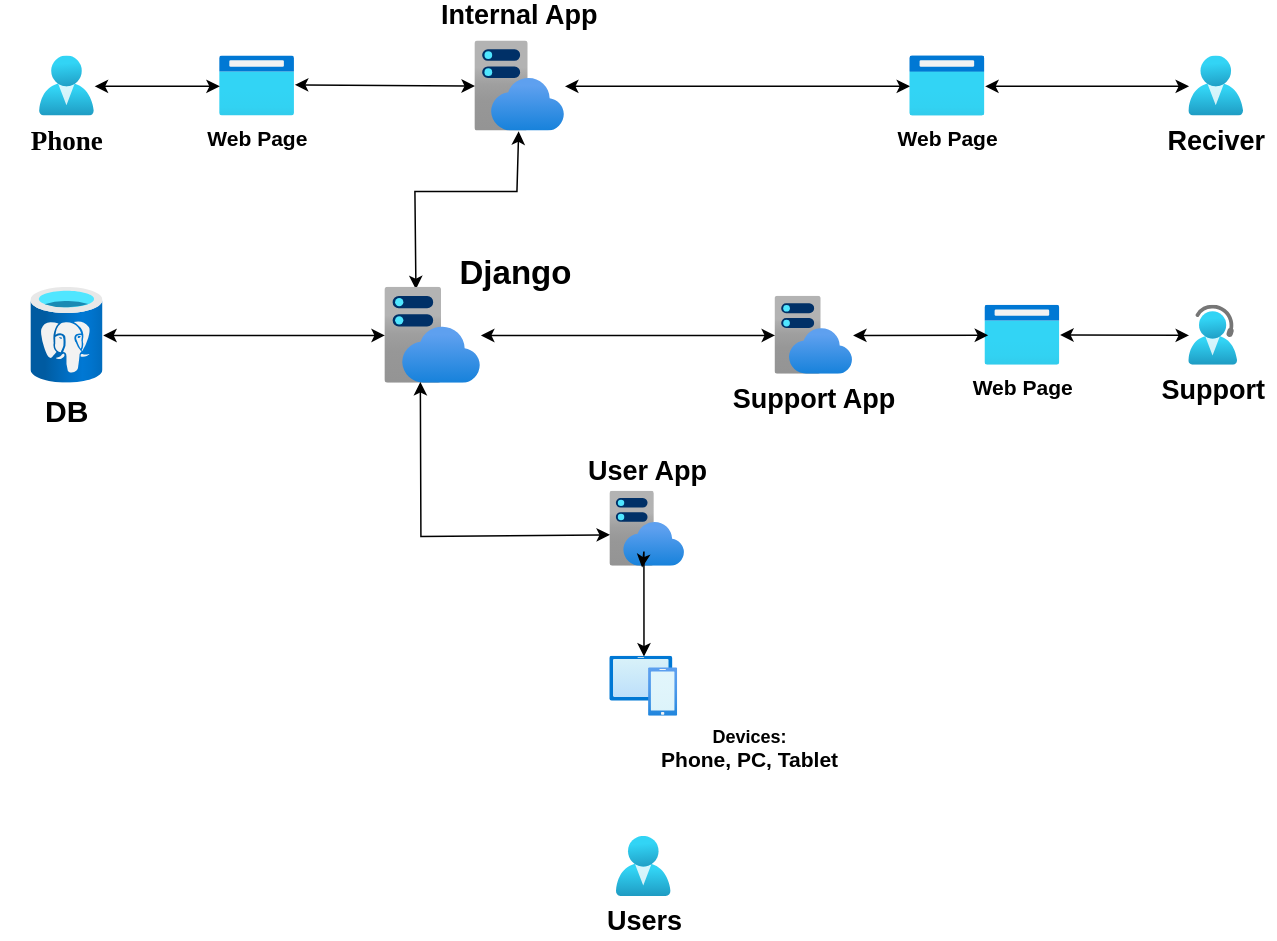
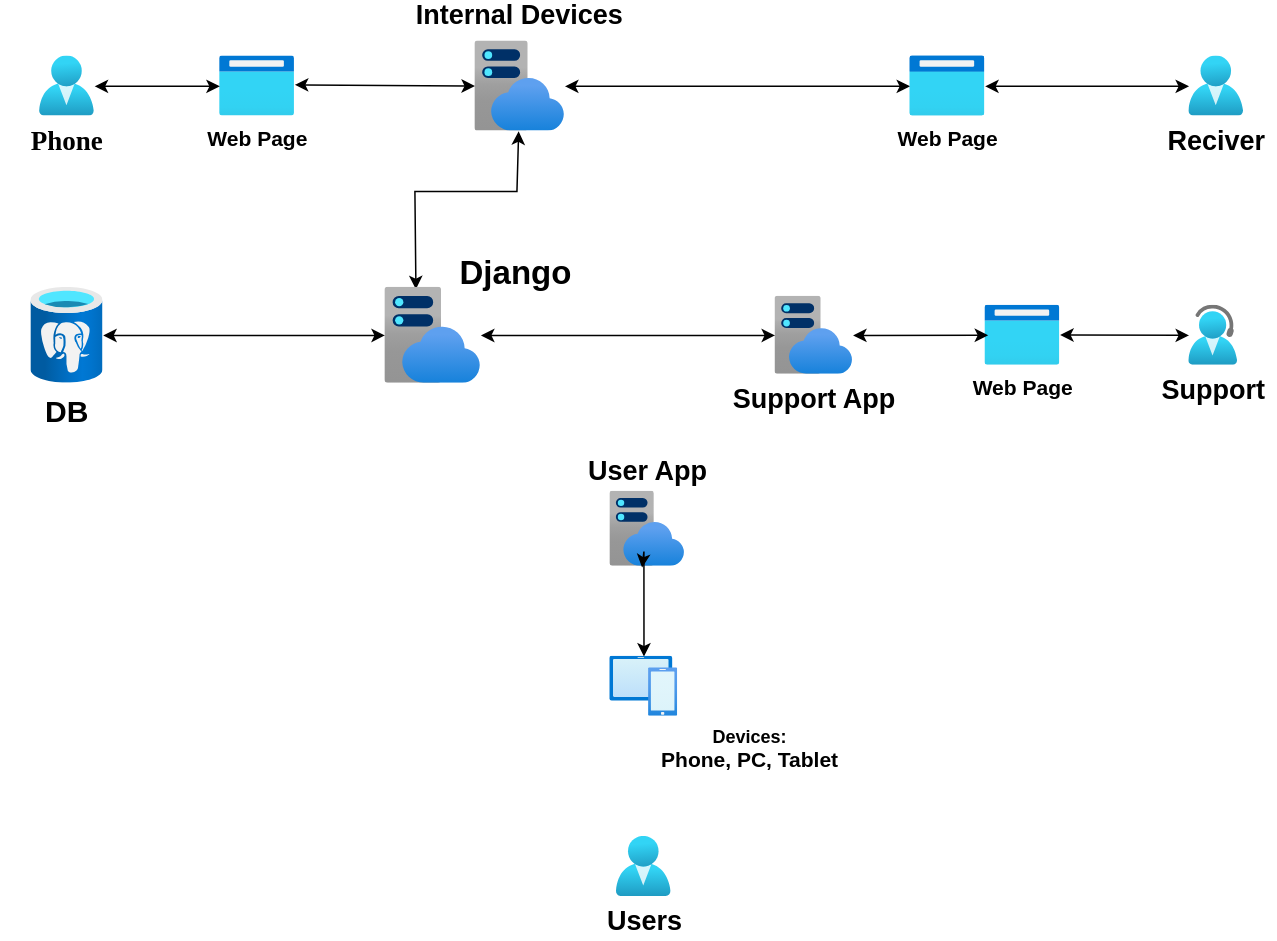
node "Internal App": label "Internal App" -> "Internal Devices"
edge "Django" -- "User App": removed
